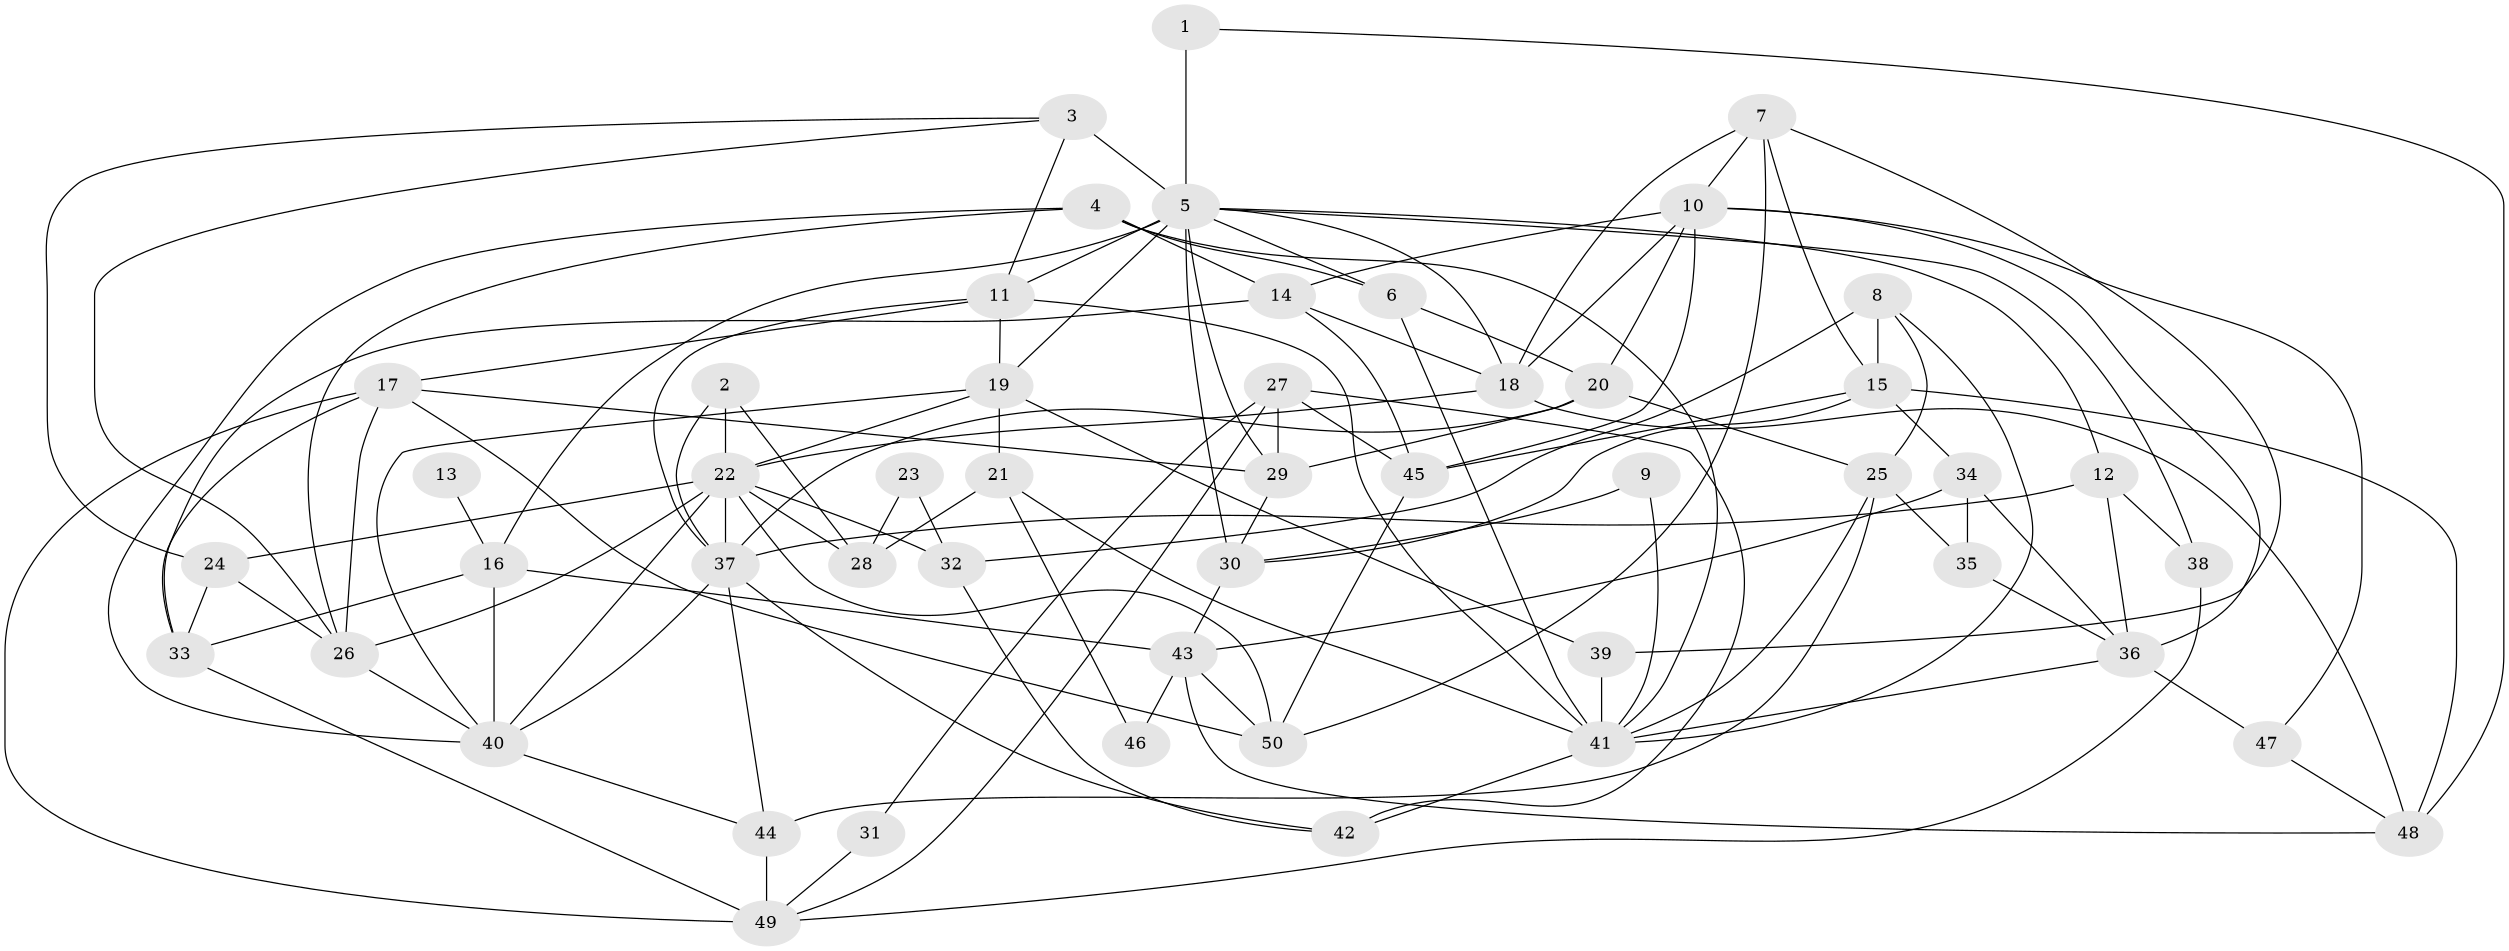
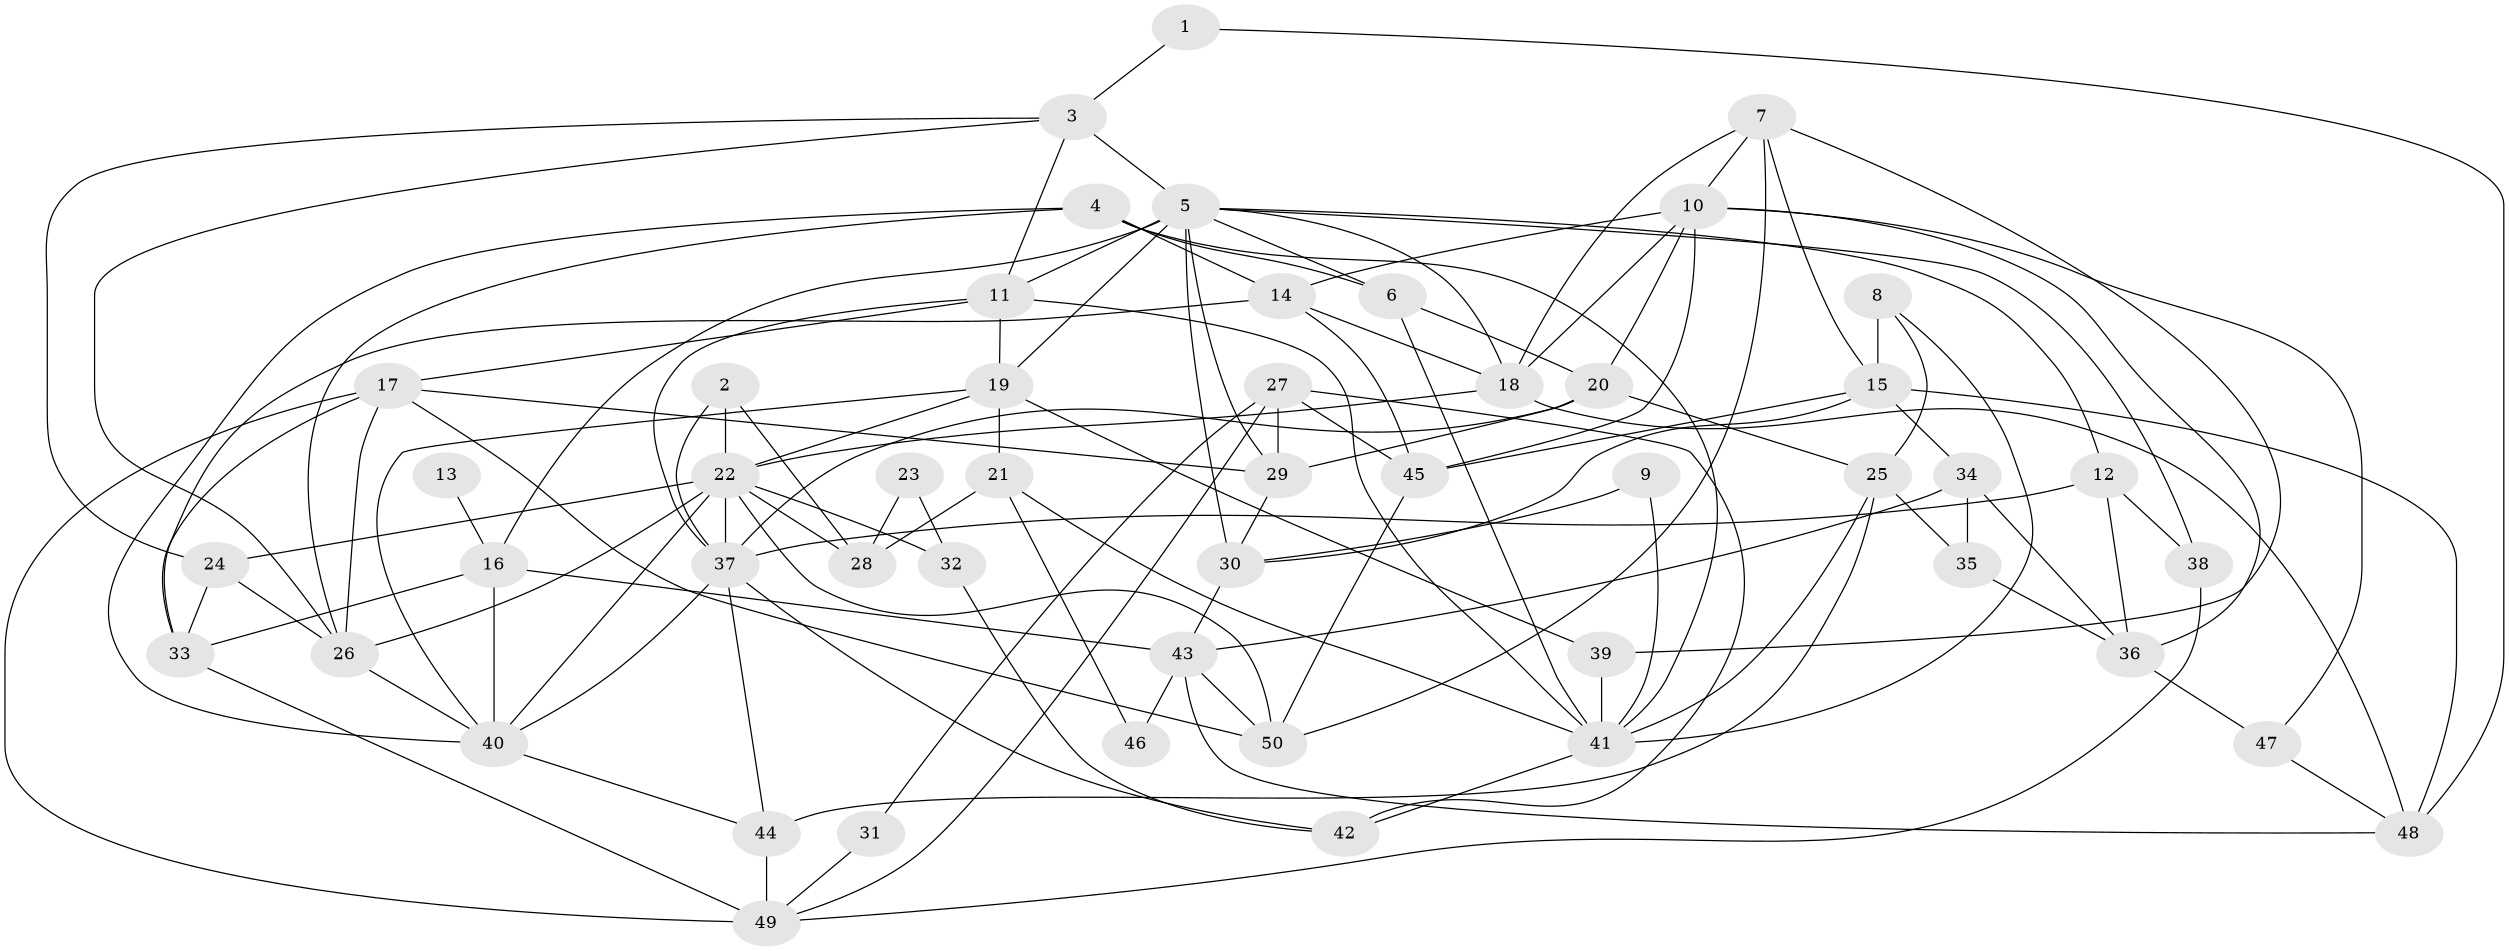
edge "1" -- "5": now "1" -- "3"
edge "8" -- "32": removed
edge "36" -- "41": removed
